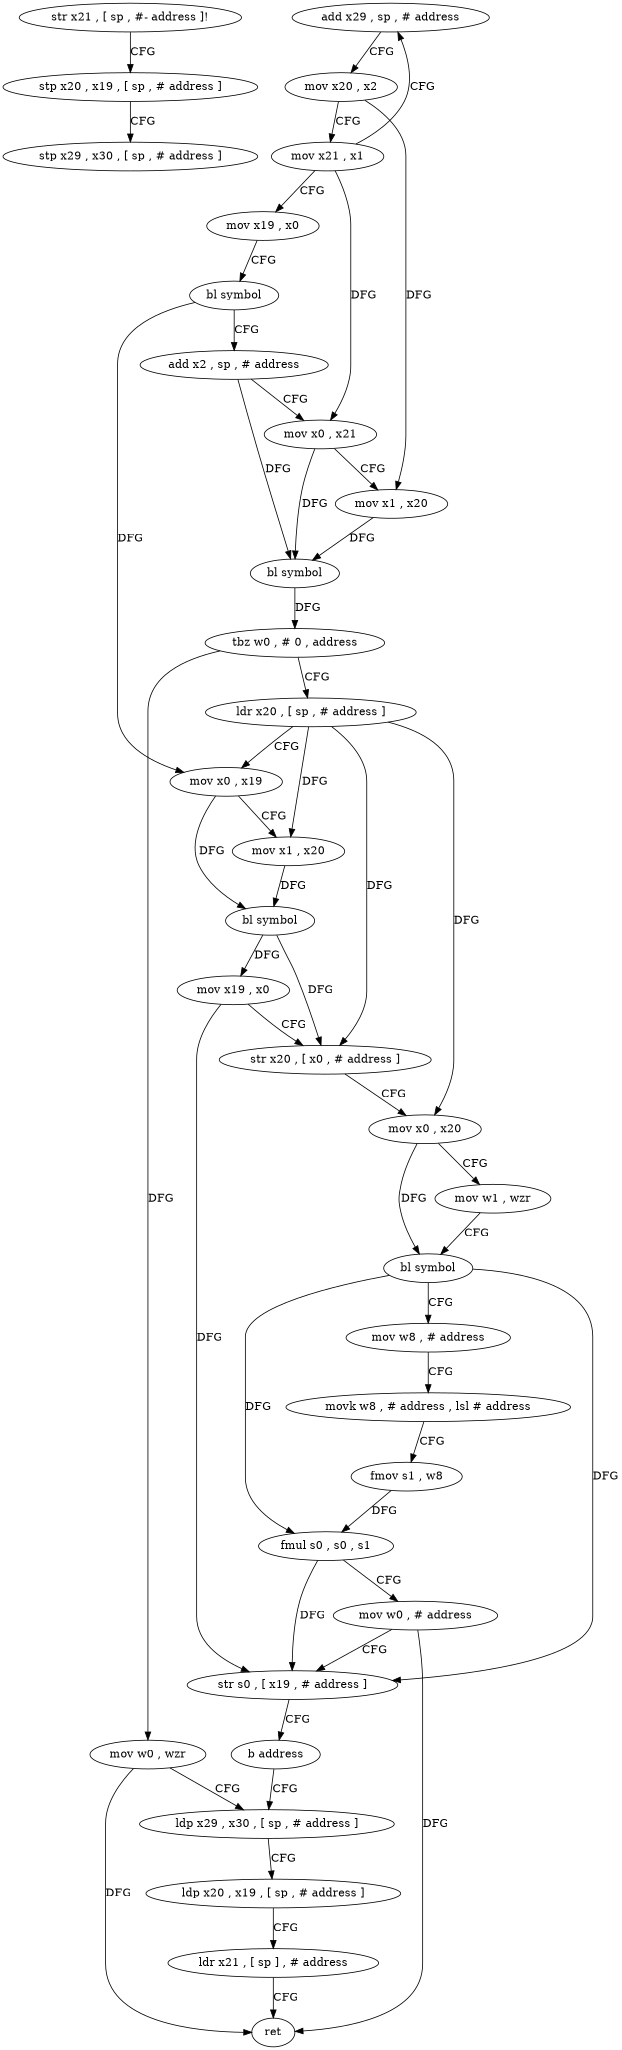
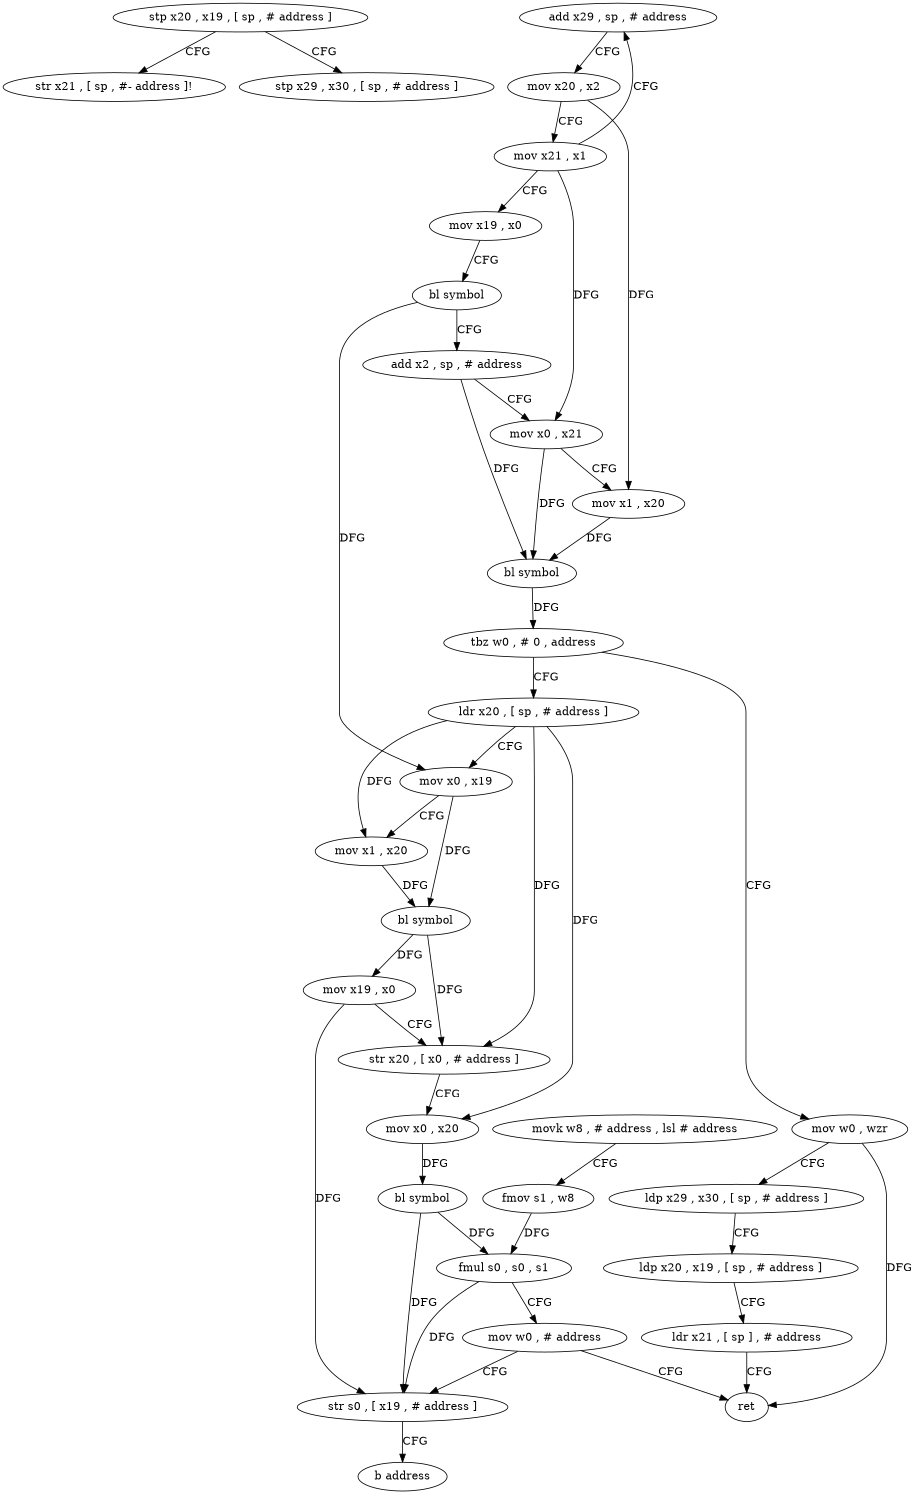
edge "str x21 , [ sp , #- address ]!" -> "stp x20 , x19 , [ sp , # address ]": reversed
edge "tbz w0 , # 0 , address" -> "mov w0 , wzr": label "DFG" -> "CFG"
node "mov w1 , wzr": removed
node "mov w8 , # address": removed
edge "b address" -> "ldp x29 , x30 , [ sp , # address ]": removed, label "CFG"
edge "mov w0 , # address" -> "ret": label "DFG" -> "CFG"
